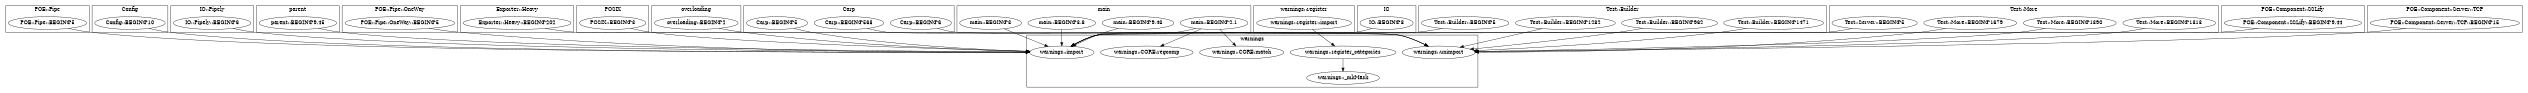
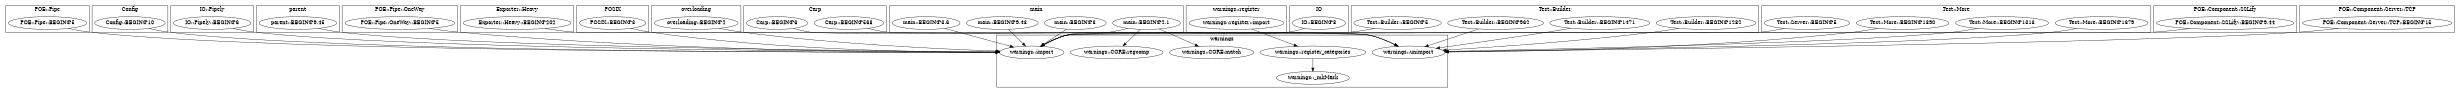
node "Carp::BEGIN@5": removed
